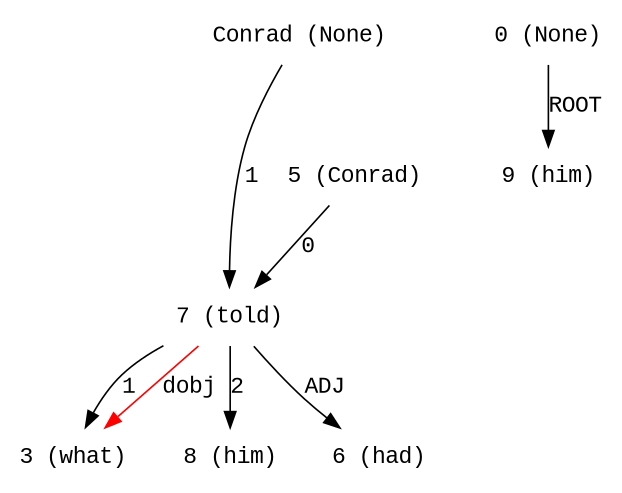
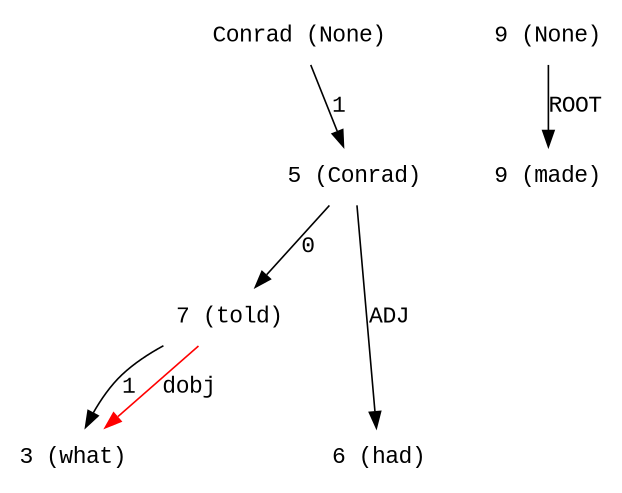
node "0 (None)": label "0 (None)" -> "9 (None)"
edge "Conrad (None)" -> "7 (told)": now "Conrad (None)" -> "5 (Conrad)"
node "9 (him)": label "9 (him)" -> "9 (made)"
edge "7 (told)" -> "6 (had)": now "5 (Conrad)" -> "6 (had)"
node "8 (him)": removed
